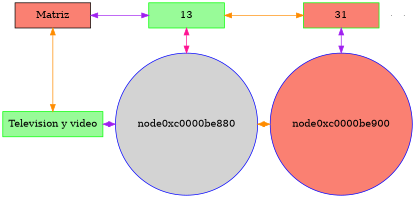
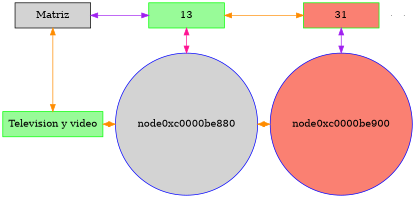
node "Matriz": fillcolor salmon -> lightgrey
edge "Television y video" -- "node0xc0000be880": color purple -> darkorange
